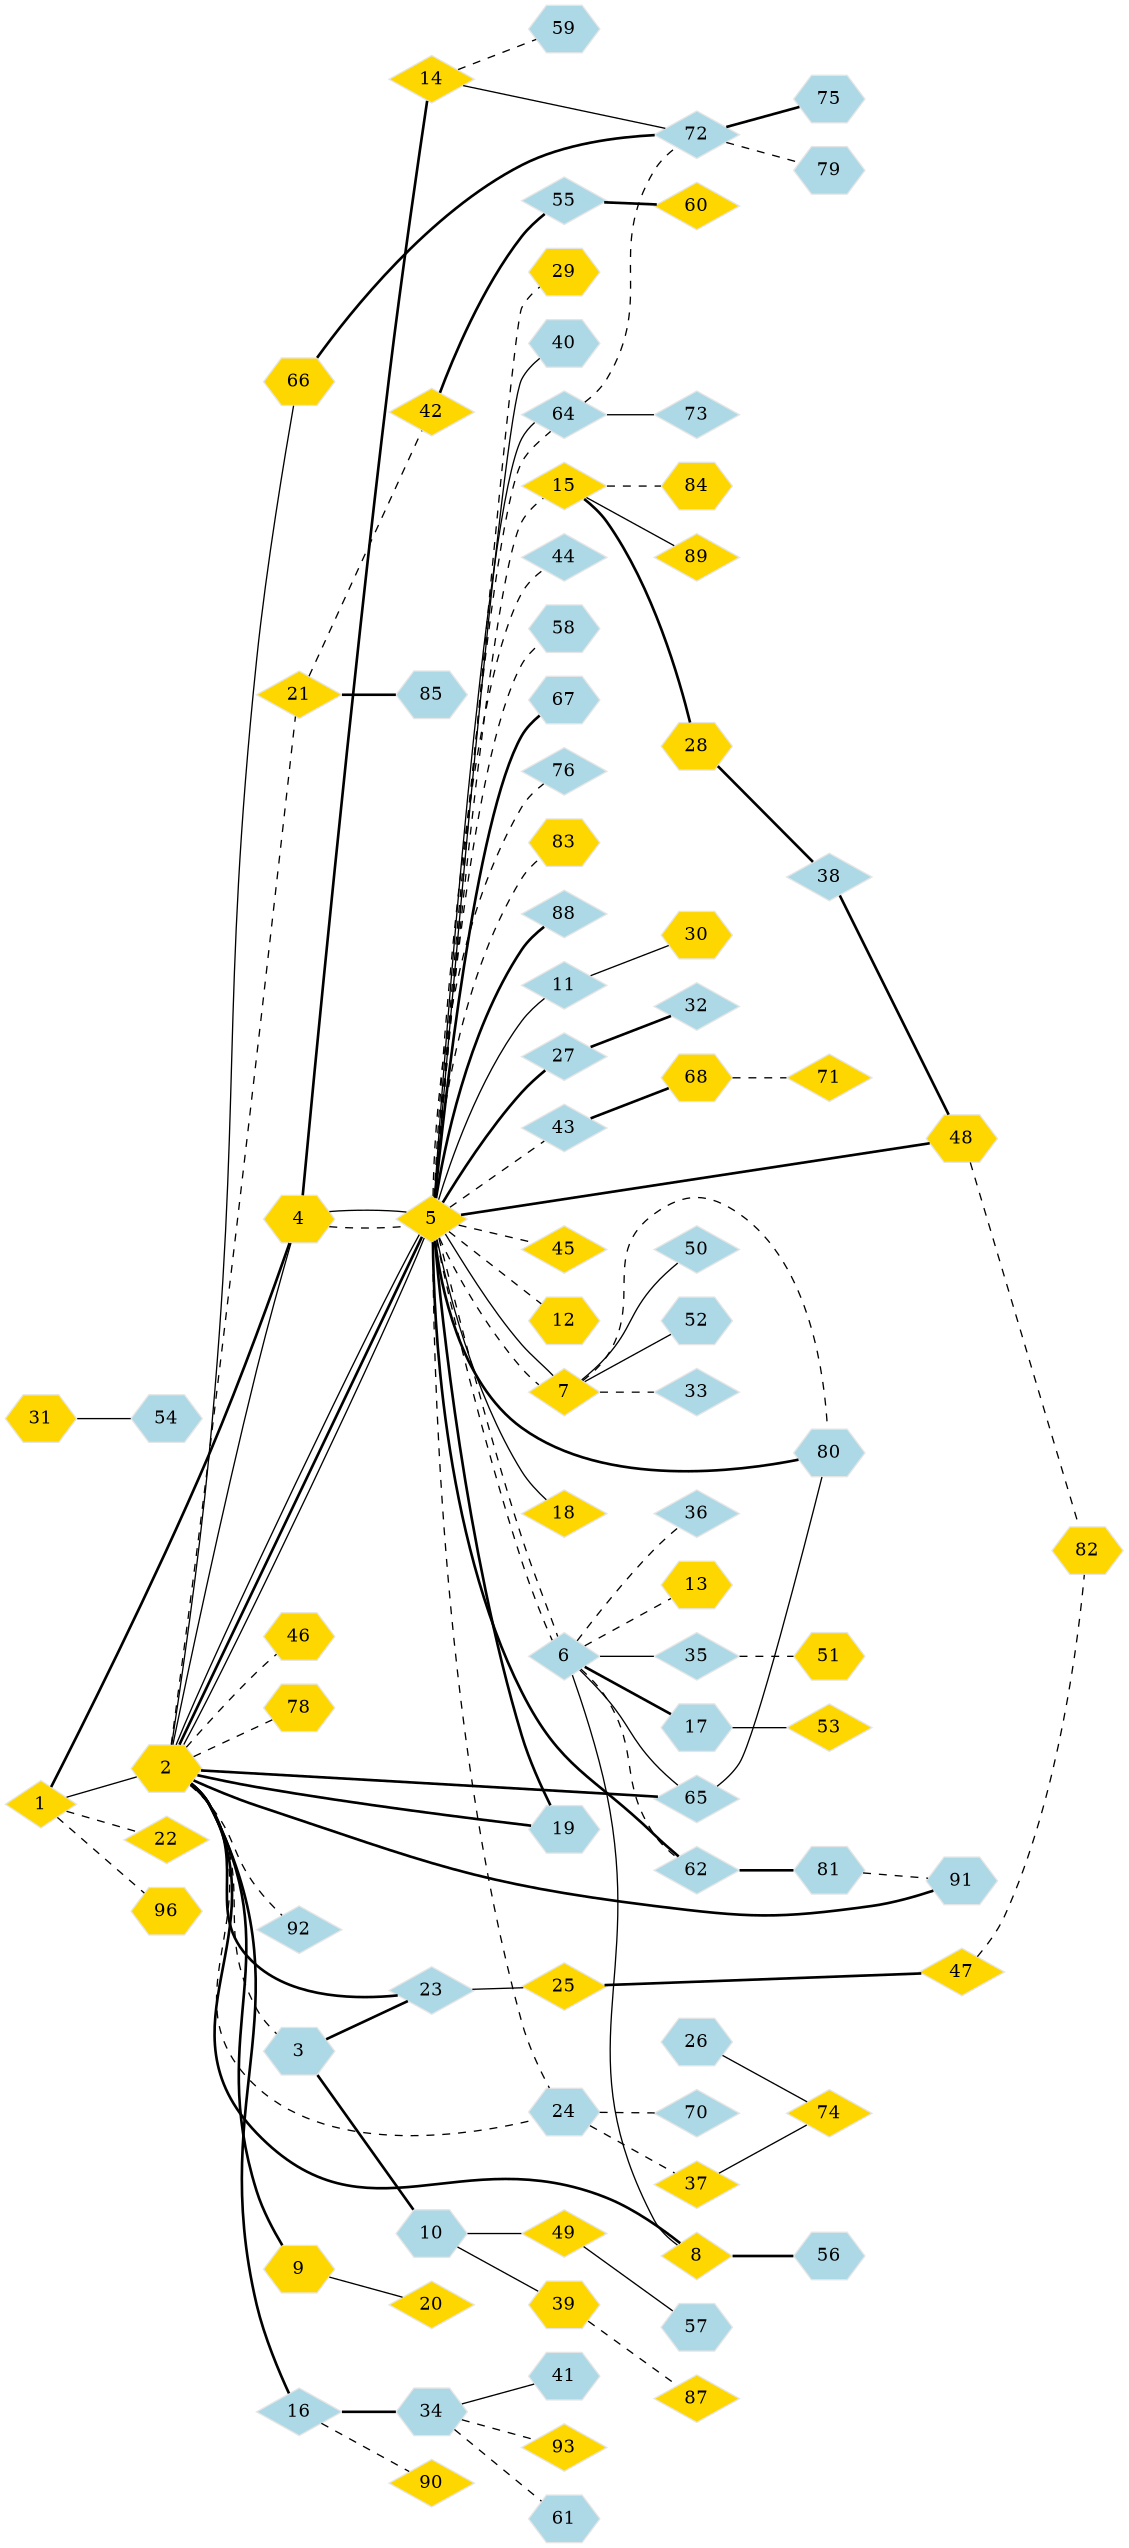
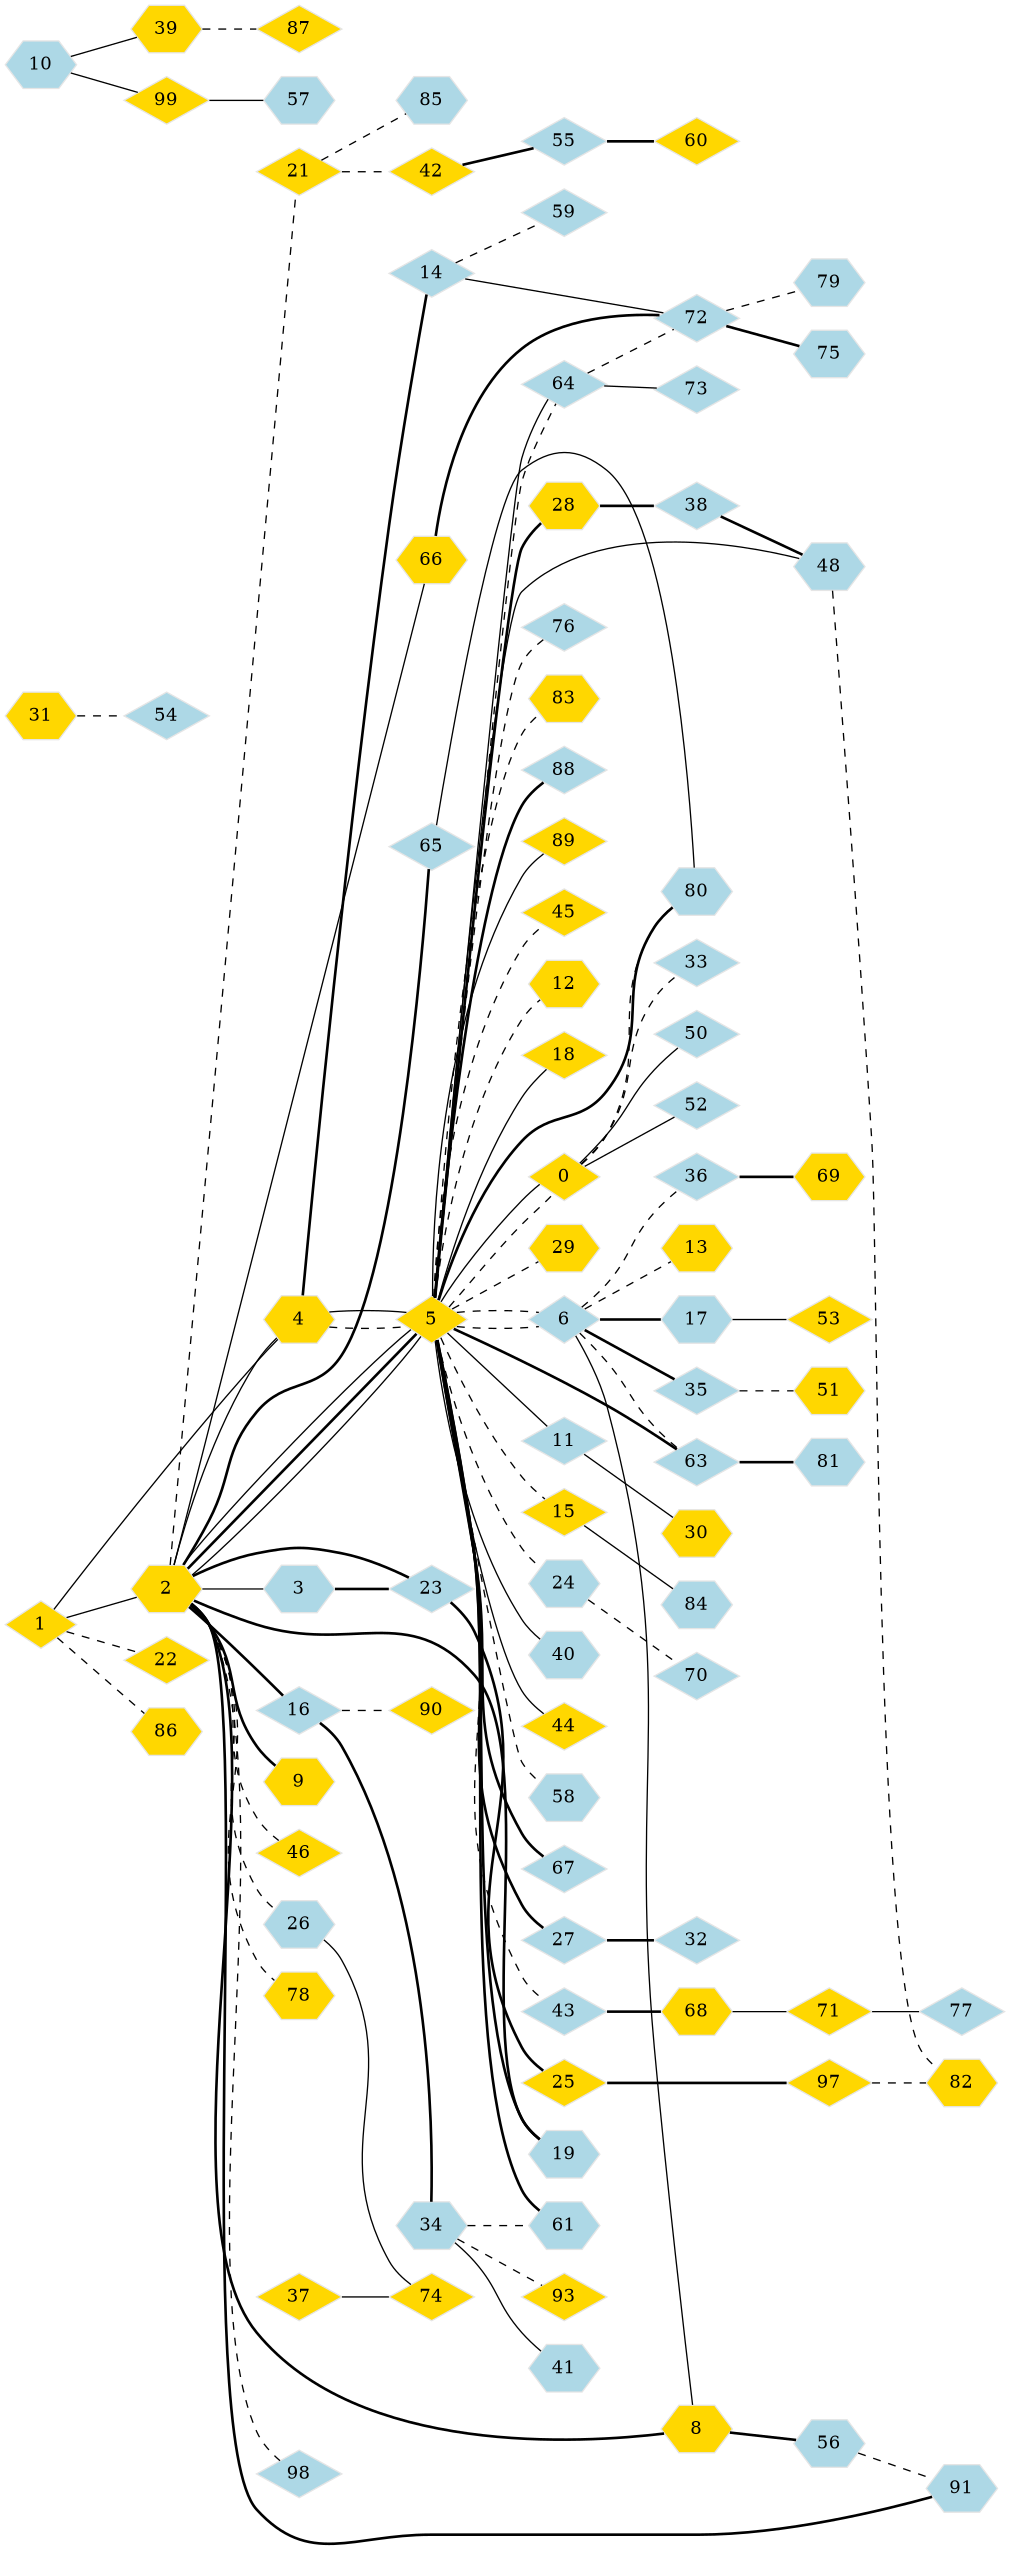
node "59": shape hexagon -> diamond
node "14": fillcolor gold -> lightblue
edge "15" -- "84": style dashed -> solid
node "84": fillcolor gold -> lightblue
edge "15" -- "89": now "5" -- "89"
node "44": fillcolor lightblue -> gold
edge "15" -- "28": now "5" -- "28"
edge "21" -- "85": style bold -> dashed
node "67": shape hexagon -> diamond
edge "44" -- "5": style dashed -> solid
edge "68" -- "71": style dashed -> solid
node "48": fillcolor gold -> lightblue
node "69": added
edge "48" -- "5": style bold -> solid
node "52": shape hexagon -> diamond
node "7": label "7" -> "0"
edge "31" -- "54": style solid -> dashed
node "54": shape hexagon -> diamond
edge "4" -- "1": style bold -> solid
node "46": shape hexagon -> diamond
edge "6" -- "35": style solid -> bold
edge "6" -- "65": removed
edge "5" -- "61": added
node "62": label "62" -> "63"
edge "81" -- "91": now "56" -- "91"
edge "2" -- "3": style dashed -> solid
node "96": label "96" -> "86"
node "92": label "92" -> "98"
node "47": label "47" -> "97"
edge "25" -- "23": style solid -> bold
node "77": added
edge "2" -- "24": now "2" -- "26"
edge "3" -- "10": removed
edge "24" -- "37": removed
node "49": label "49" -> "99"
node "8": shape diamond -> hexagon
node "20": removed
